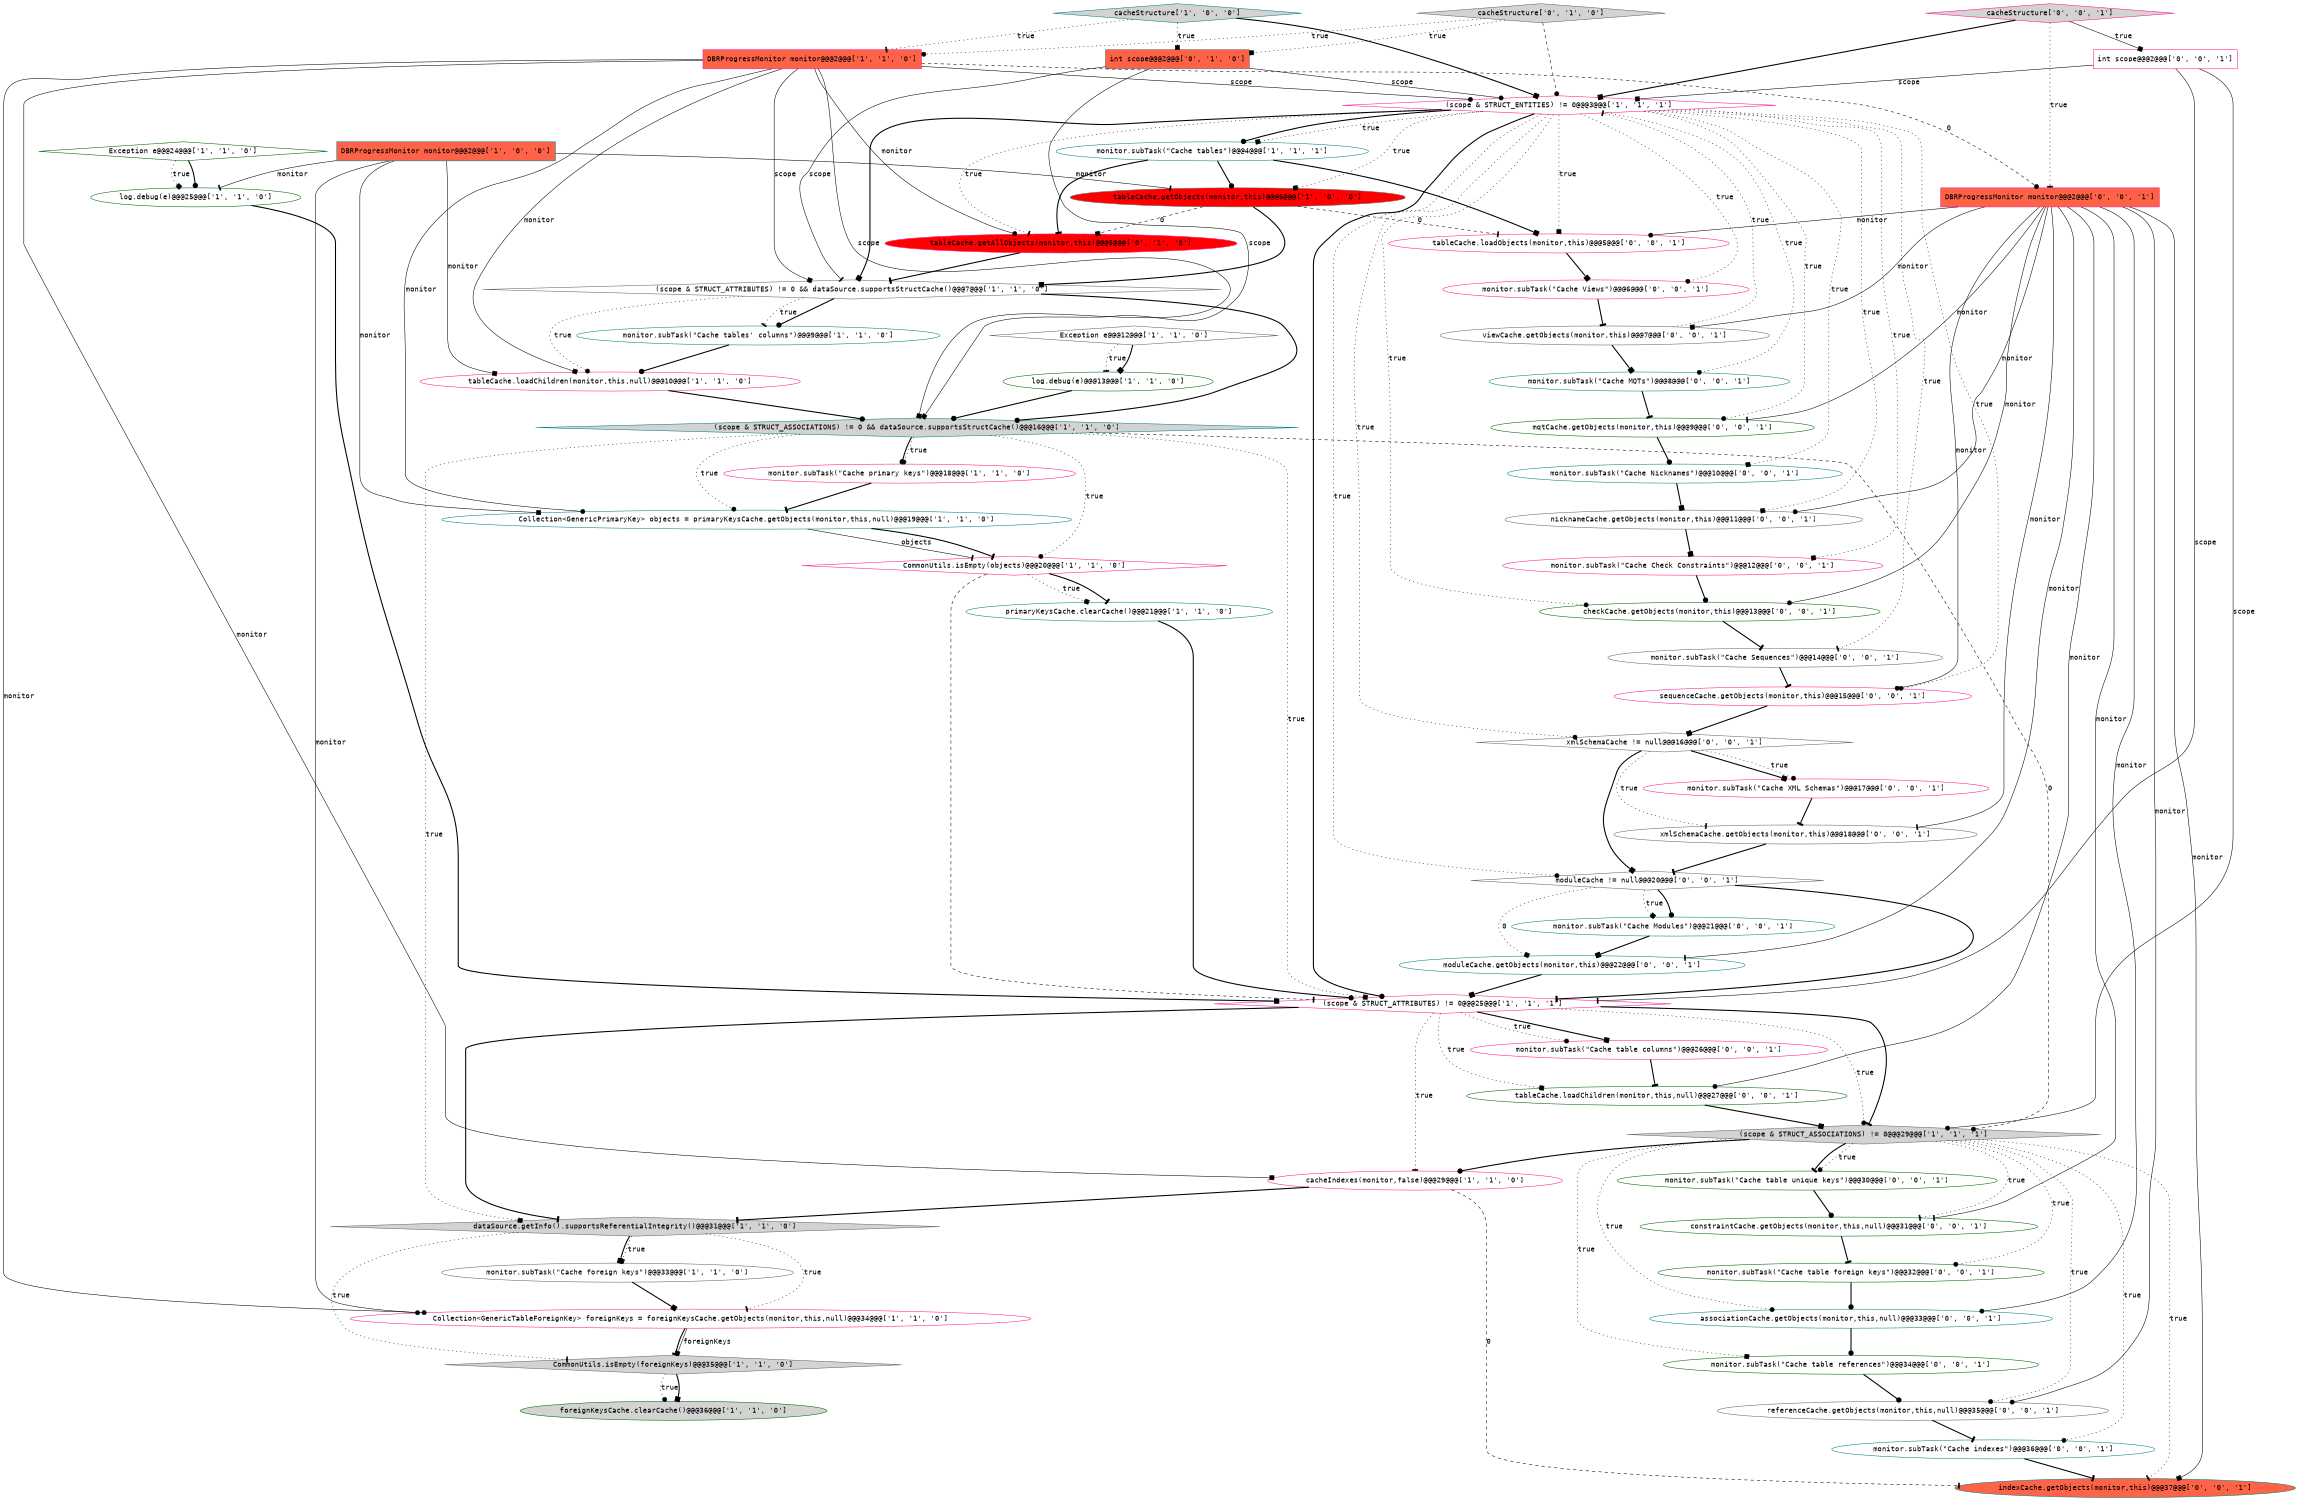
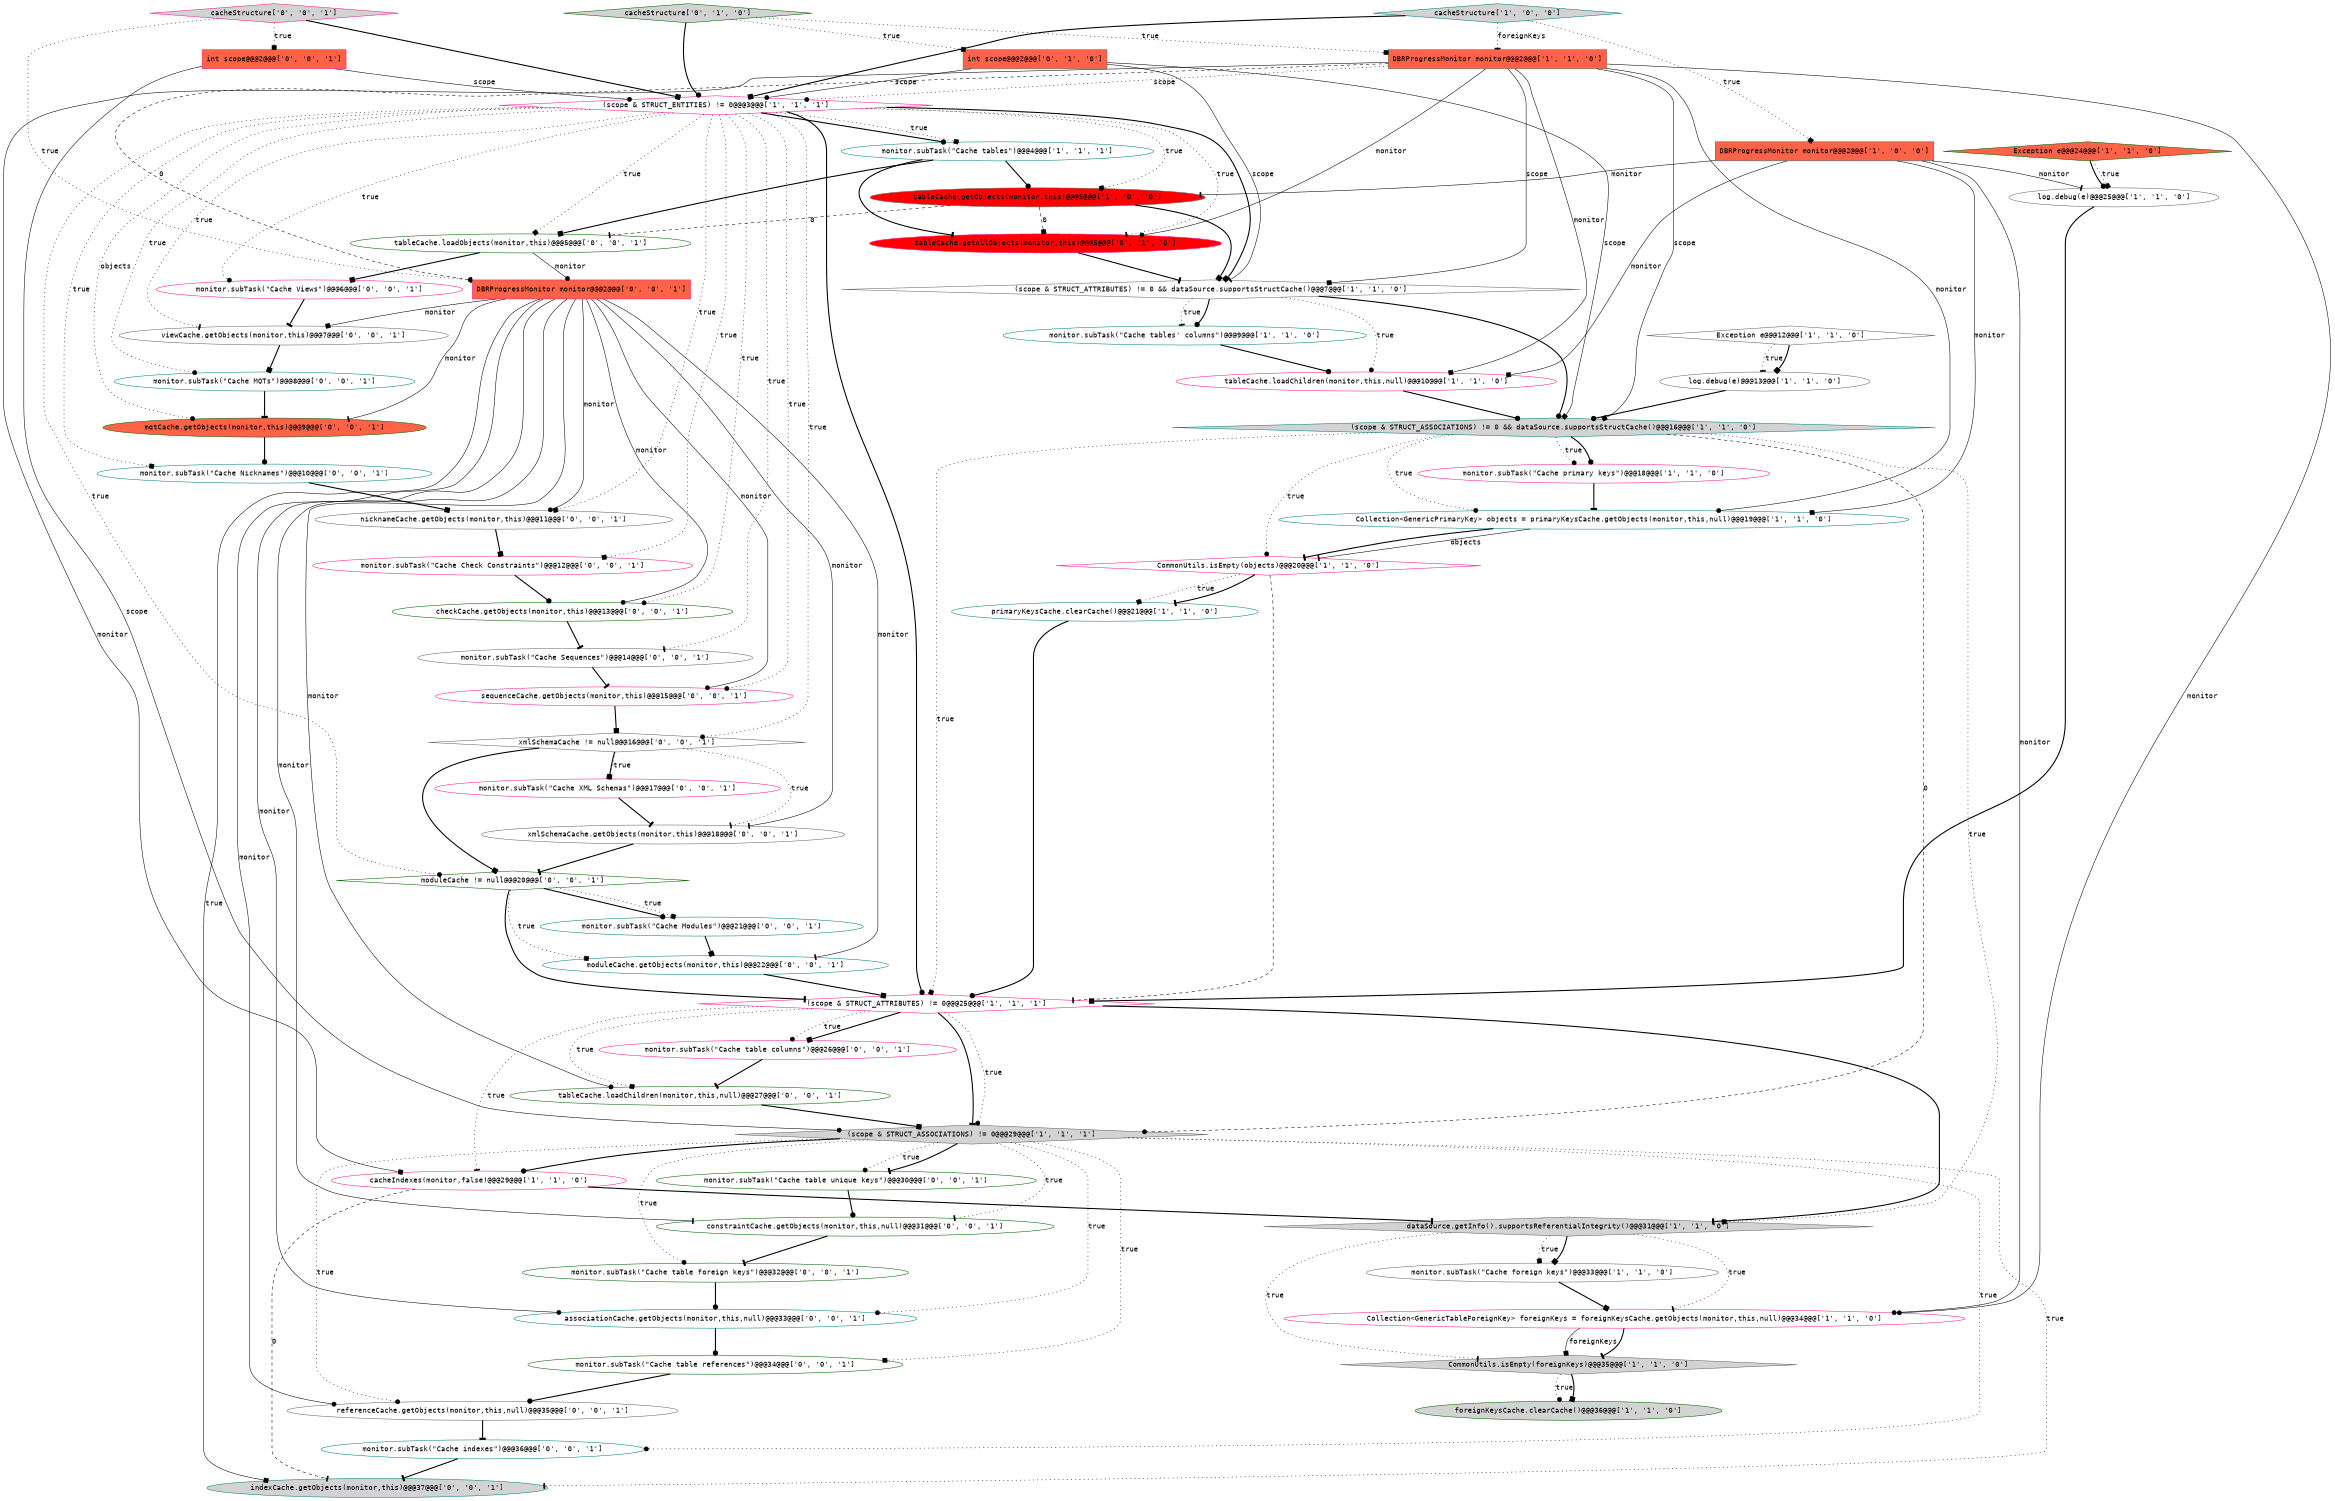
node "cacheStructure['0', '1', '0']": color gray40 -> darkgreen
edge "cacheStructure['1', '0', '0']" -> "int scope@@@2@@@['0', '1', '0']": now "cacheStructure['1', '0', '0']" -> "DBRProgressMonitor monitor@@@2@@@['1', '0', '0']"
edge "cacheStructure['0', '0', '1']" -> "int scope@@@2@@@['0', '0', '1']": style solid -> dotted
edge "cacheStructure['1', '0', '0']" -> "DBRProgressMonitor monitor@@@2@@@['1', '1', '0']": label "true" -> "foreignKeys"
edge "cacheStructure['0', '1', '0']" -> "DBRProgressMonitor monitor@@@2@@@['1', '1', '0']": arrowhead dot -> box
edge "cacheStructure['0', '1', '0']" -> "(scope & STRUCT_ENTITIES) != 0@@@3@@@['1', '1', '1']": style dashed -> bold
node "DBRProgressMonitor monitor@@@2@@@['1', '1', '0']": color deeppink -> gray40
node "int scope@@@2@@@['0', '0', '1']": fillcolor white -> tomato
edge "int scope@@@2@@@['0', '0', '1']" -> "(scope & STRUCT_ENTITIES) != 0@@@3@@@['1', '1', '1']": arrowhead box -> dot
edge "DBRProgressMonitor monitor@@@2@@@['1', '1', '0']" -> "(scope & STRUCT_ENTITIES) != 0@@@3@@@['1', '1', '1']": style solid -> dotted
node "Exception e@@@24@@@['1', '1', '0']": fillcolor white -> tomato
node "log.debug(e)@@@25@@@['1', '1', '0']": color darkgreen -> gray40
edge "viewCache.getObjects(monitor,this)@@@7@@@['0', '0', '1']" -> "(scope & STRUCT_ENTITIES) != 0@@@3@@@['1', '1', '1']": reversed
edge "DBRProgressMonitor monitor@@@2@@@['0', '0', '1']" -> "tableCache.loadObjects(monitor,this)@@@5@@@['0', '0', '1']": reversed
node "tableCache.loadObjects(monitor,this)@@@5@@@['0', '0', '1']": color deeppink -> darkgreen
edge "(scope & STRUCT_ENTITIES) != 0@@@3@@@['1', '1', '1']" -> "mqtCache.getObjects(monitor,this)@@@9@@@['0', '0', '1']": label "true" -> "objects"
node "log.debug(e)@@@13@@@['1', '1', '0']": color darkgreen -> gray40
node "mqtCache.getObjects(monitor,this)@@@9@@@['0', '0', '1']": fillcolor white -> tomato
edge "int scope@@@2@@@['0', '0', '1']" -> "(scope & STRUCT_ATTRIBUTES) != 0@@@25@@@['1', '1', '1']": removed, label "scope"
edge "DBRProgressMonitor monitor@@@2@@@['0', '0', '1']" -> "indexCache.getObjects(monitor,this)@@@37@@@['0', '0', '1']": label "monitor" -> "true"
node "moduleCache != null@@@20@@@['0', '0', '1']": color gray40 -> darkgreen
edge "moduleCache != null@@@20@@@['0', '0', '1']" -> "moduleCache.getObjects(monitor,this)@@@22@@@['0', '0', '1']": label "0" -> "true"
node "indexCache.getObjects(monitor,this)@@@37@@@['0', '0', '1']": fillcolor tomato -> lightgray
